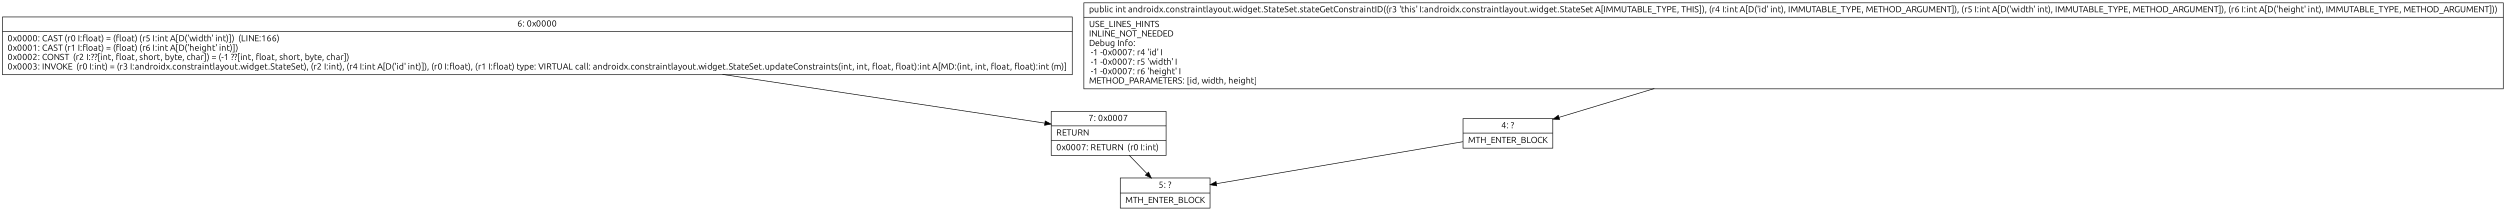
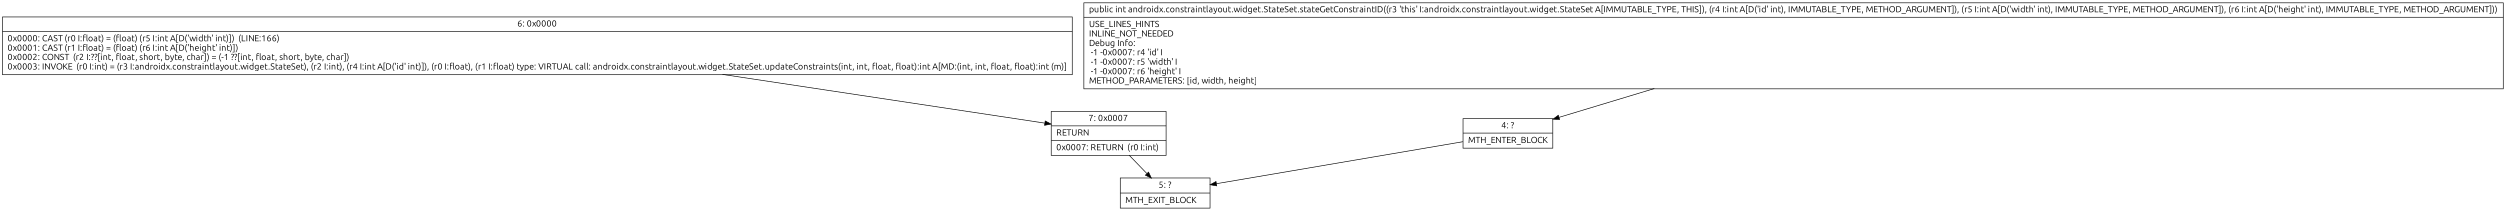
node "5: ?": text "MTH_ENTER_BLOCK" -> "MTH_EXIT_BLOCK"
